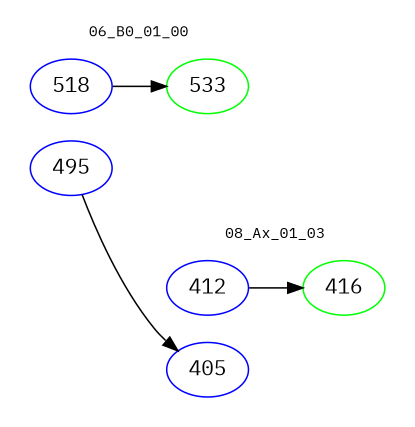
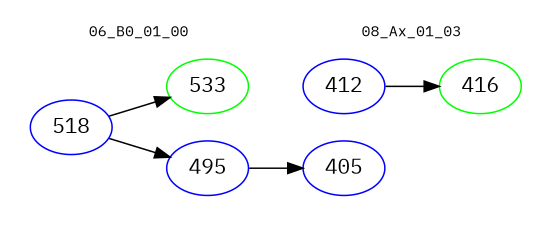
edge "518" -> "495": added
